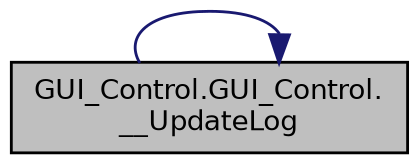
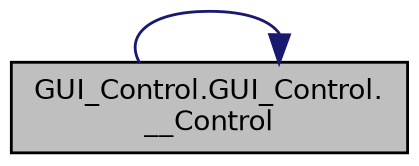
node "GUI_Control.GUI_Control. __UpdateLog": label "GUI_Control.GUI_Control. __UpdateLog" -> "GUI_Control.GUI_Control. __Control"
